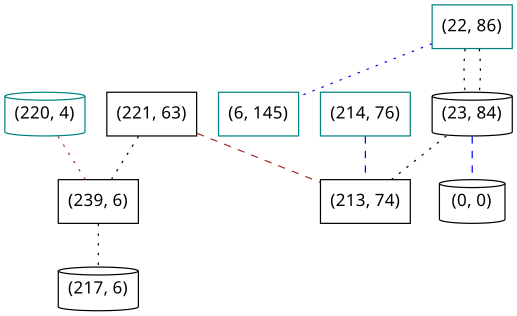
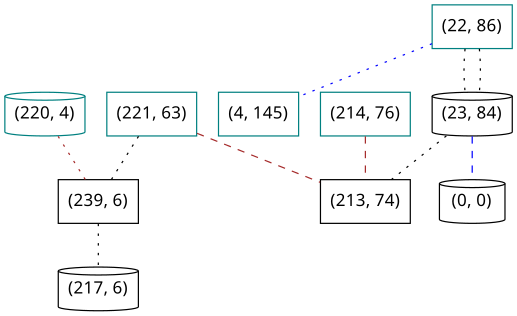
node "(221, 63)": color black -> teal
node "(6, 145)": label "(6, 145)" -> "(4, 145)"
edge "(214, 76)" -- "(213, 74)": color blue -> brown
